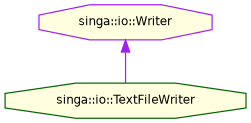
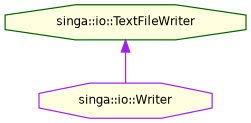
edge "singa::io::TextFileWriter" -> "singa::io::Writer": reversed
